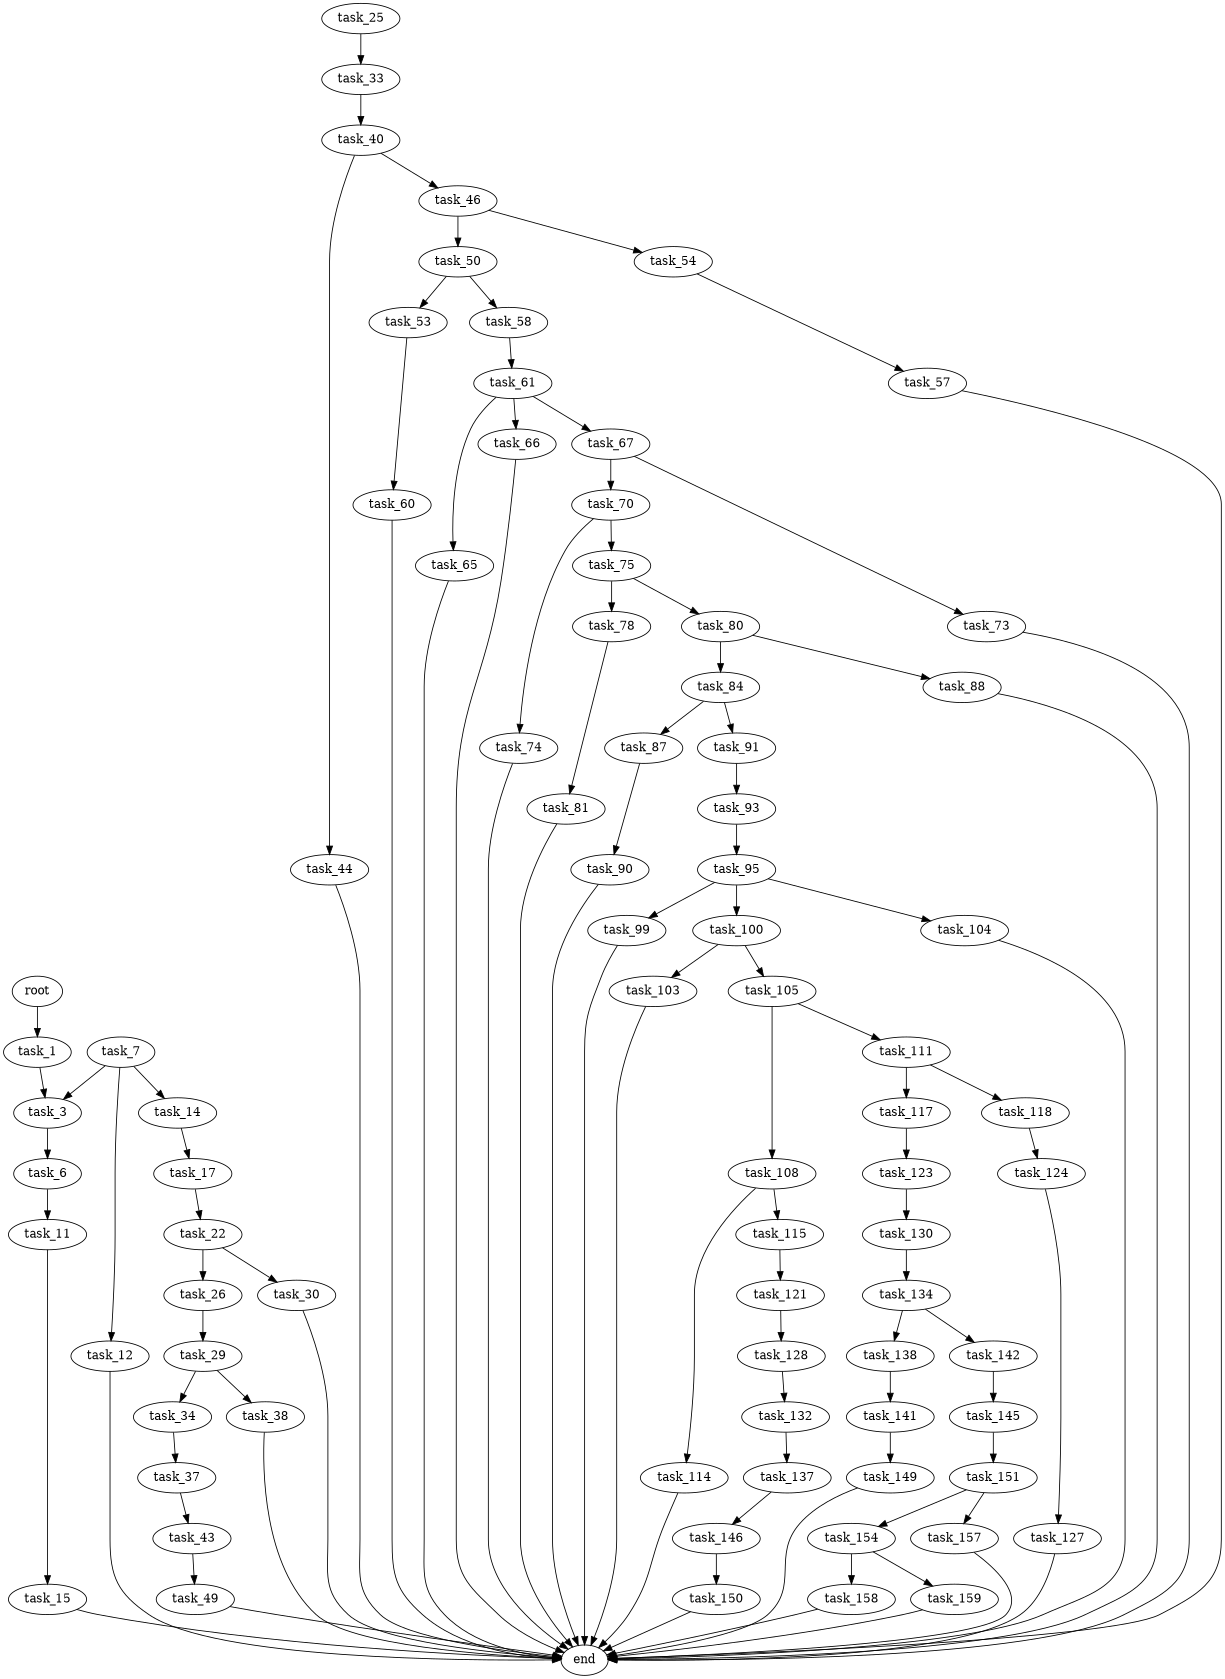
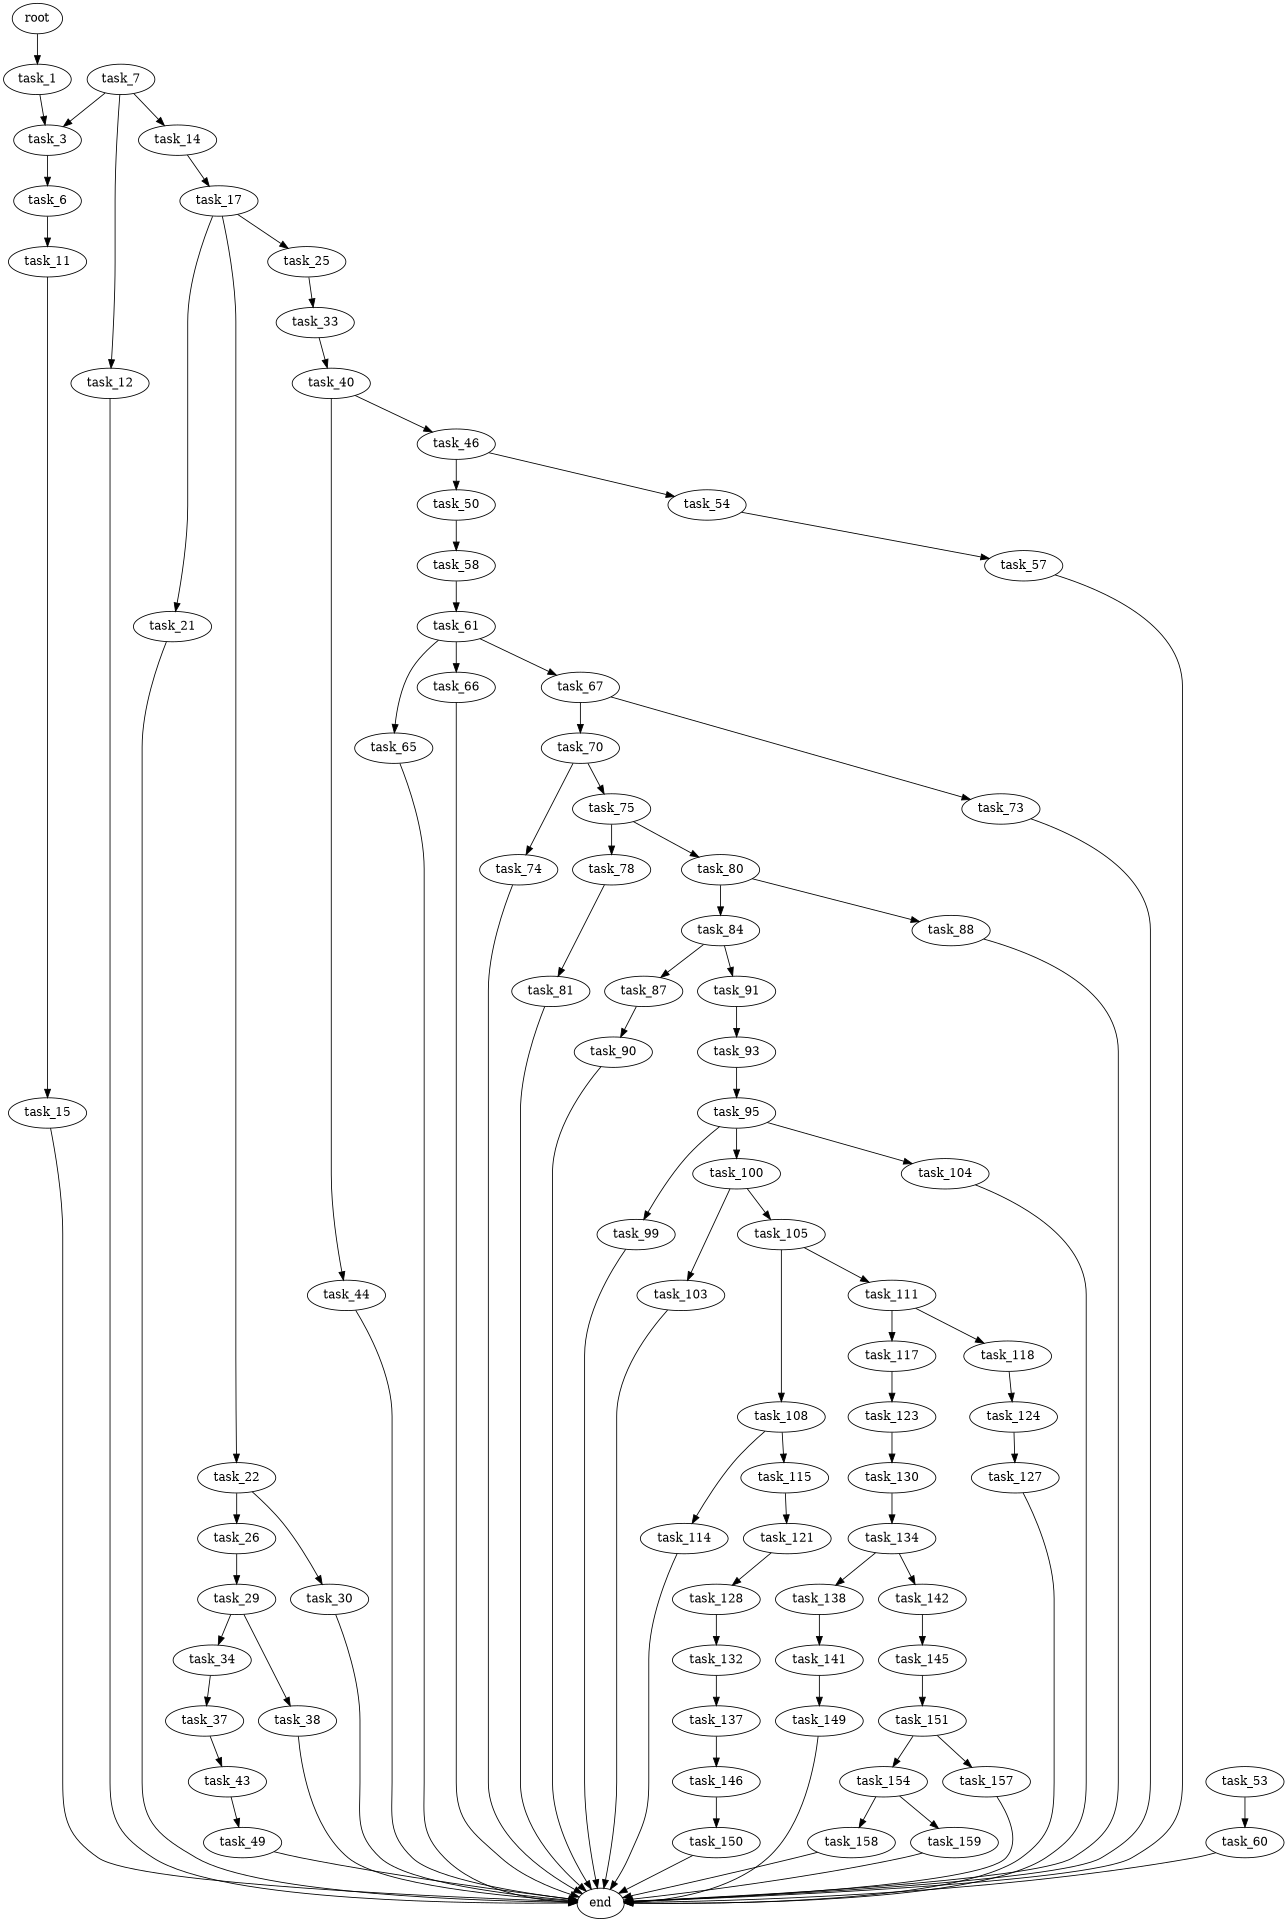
edge "task_17" -> "task_25": added
edge "task_50" -> "task_53": removed
node "task_21": added
